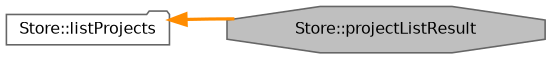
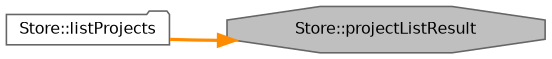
edge "Store::projectListResult" -> "Store::listProjects": reversed
